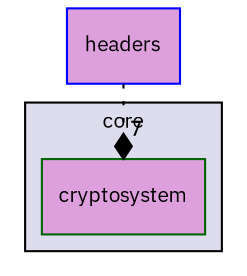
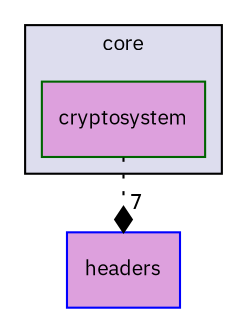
edge "headers" -> "cryptosystem": reversed
